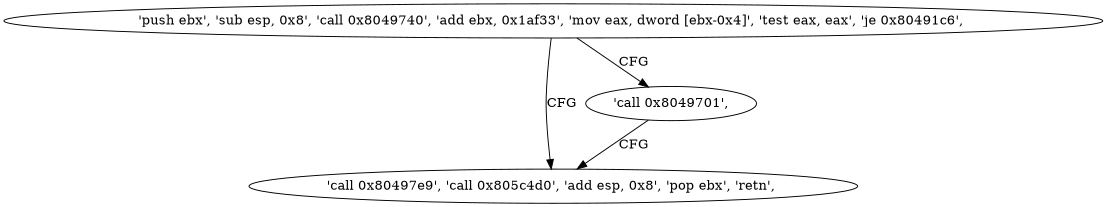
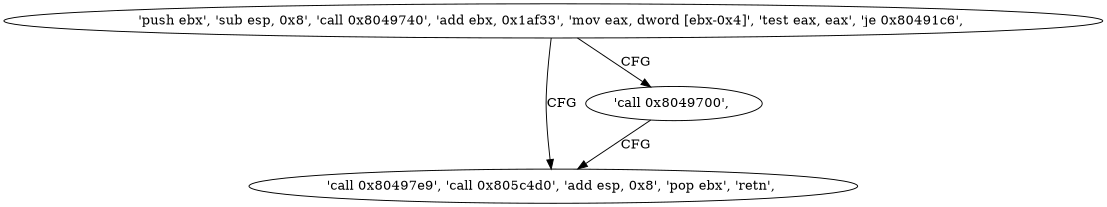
node "'call 0x8049701',": label "'call 0x8049701'," -> "'call 0x8049700',"
